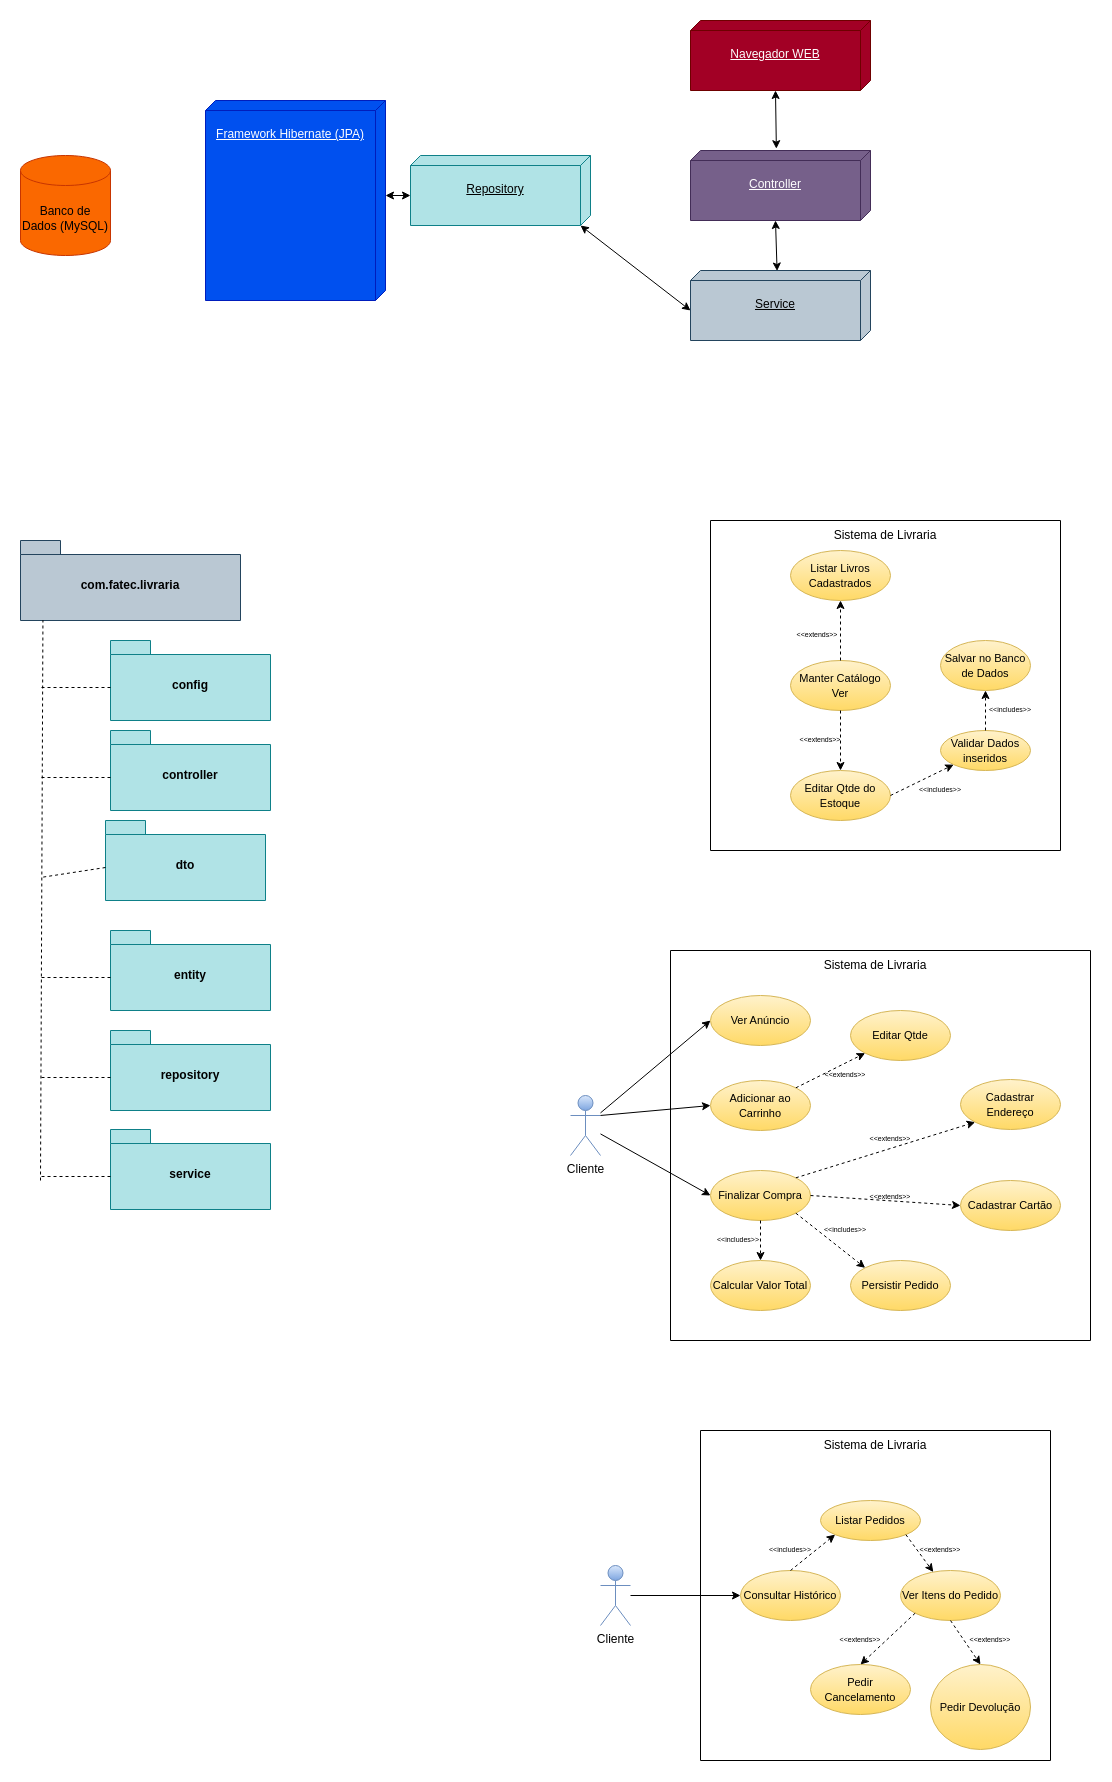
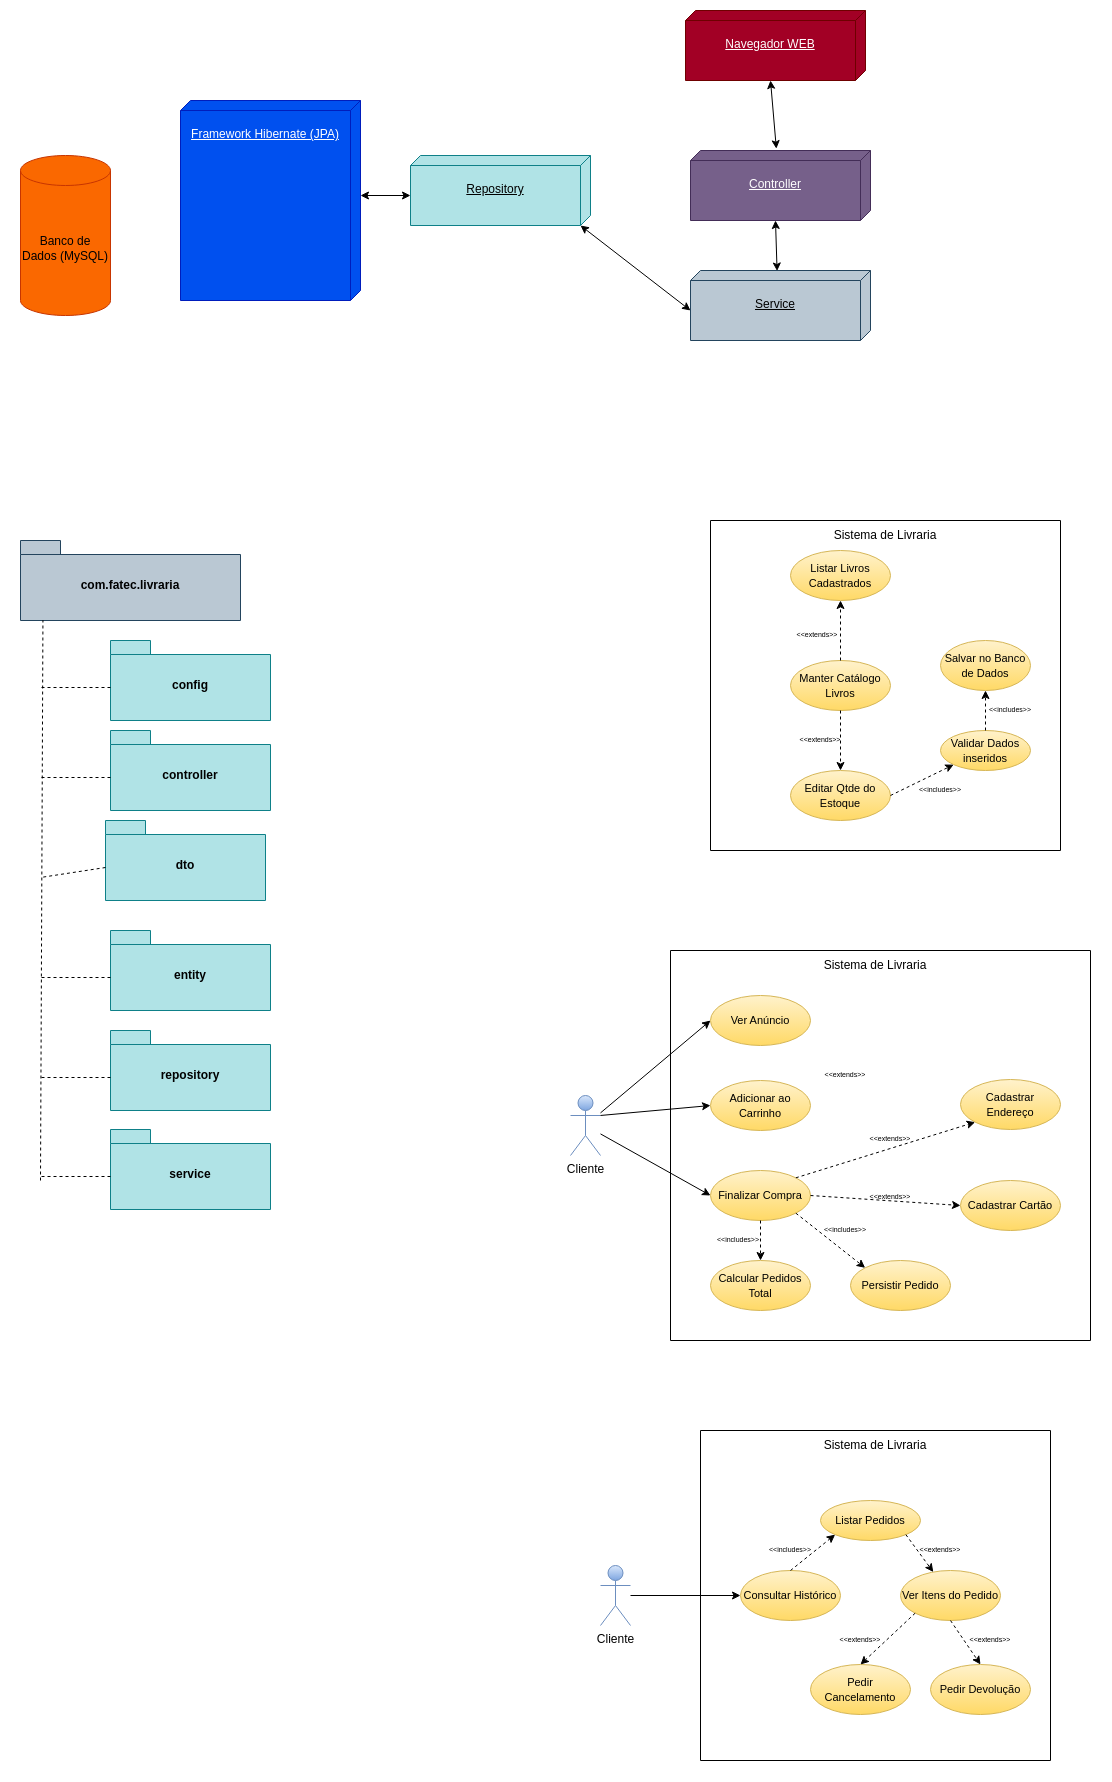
node "Navegador WEB": moved (781, 56) -> (776, 46)
node "Framework Hibernate (JPA)": moved (296, 201) -> (271, 201)
node "Banco de Dados (MySQL)": size 90x100 -> 90x160
node "Manter Catálogo Ver": label "Manter Catálogo Ver" -> "Manter Catálogo Livros"
node "Editar Qtde": removed
edge "Adicionar ao Carrinho" -> "Editar Qtde": removed
node "Calcular Valor Total": label "Calcular Valor Total" -> "Calcular Pedidos Total"
node "Pedir Devolução": size 100x85 -> 100x50
